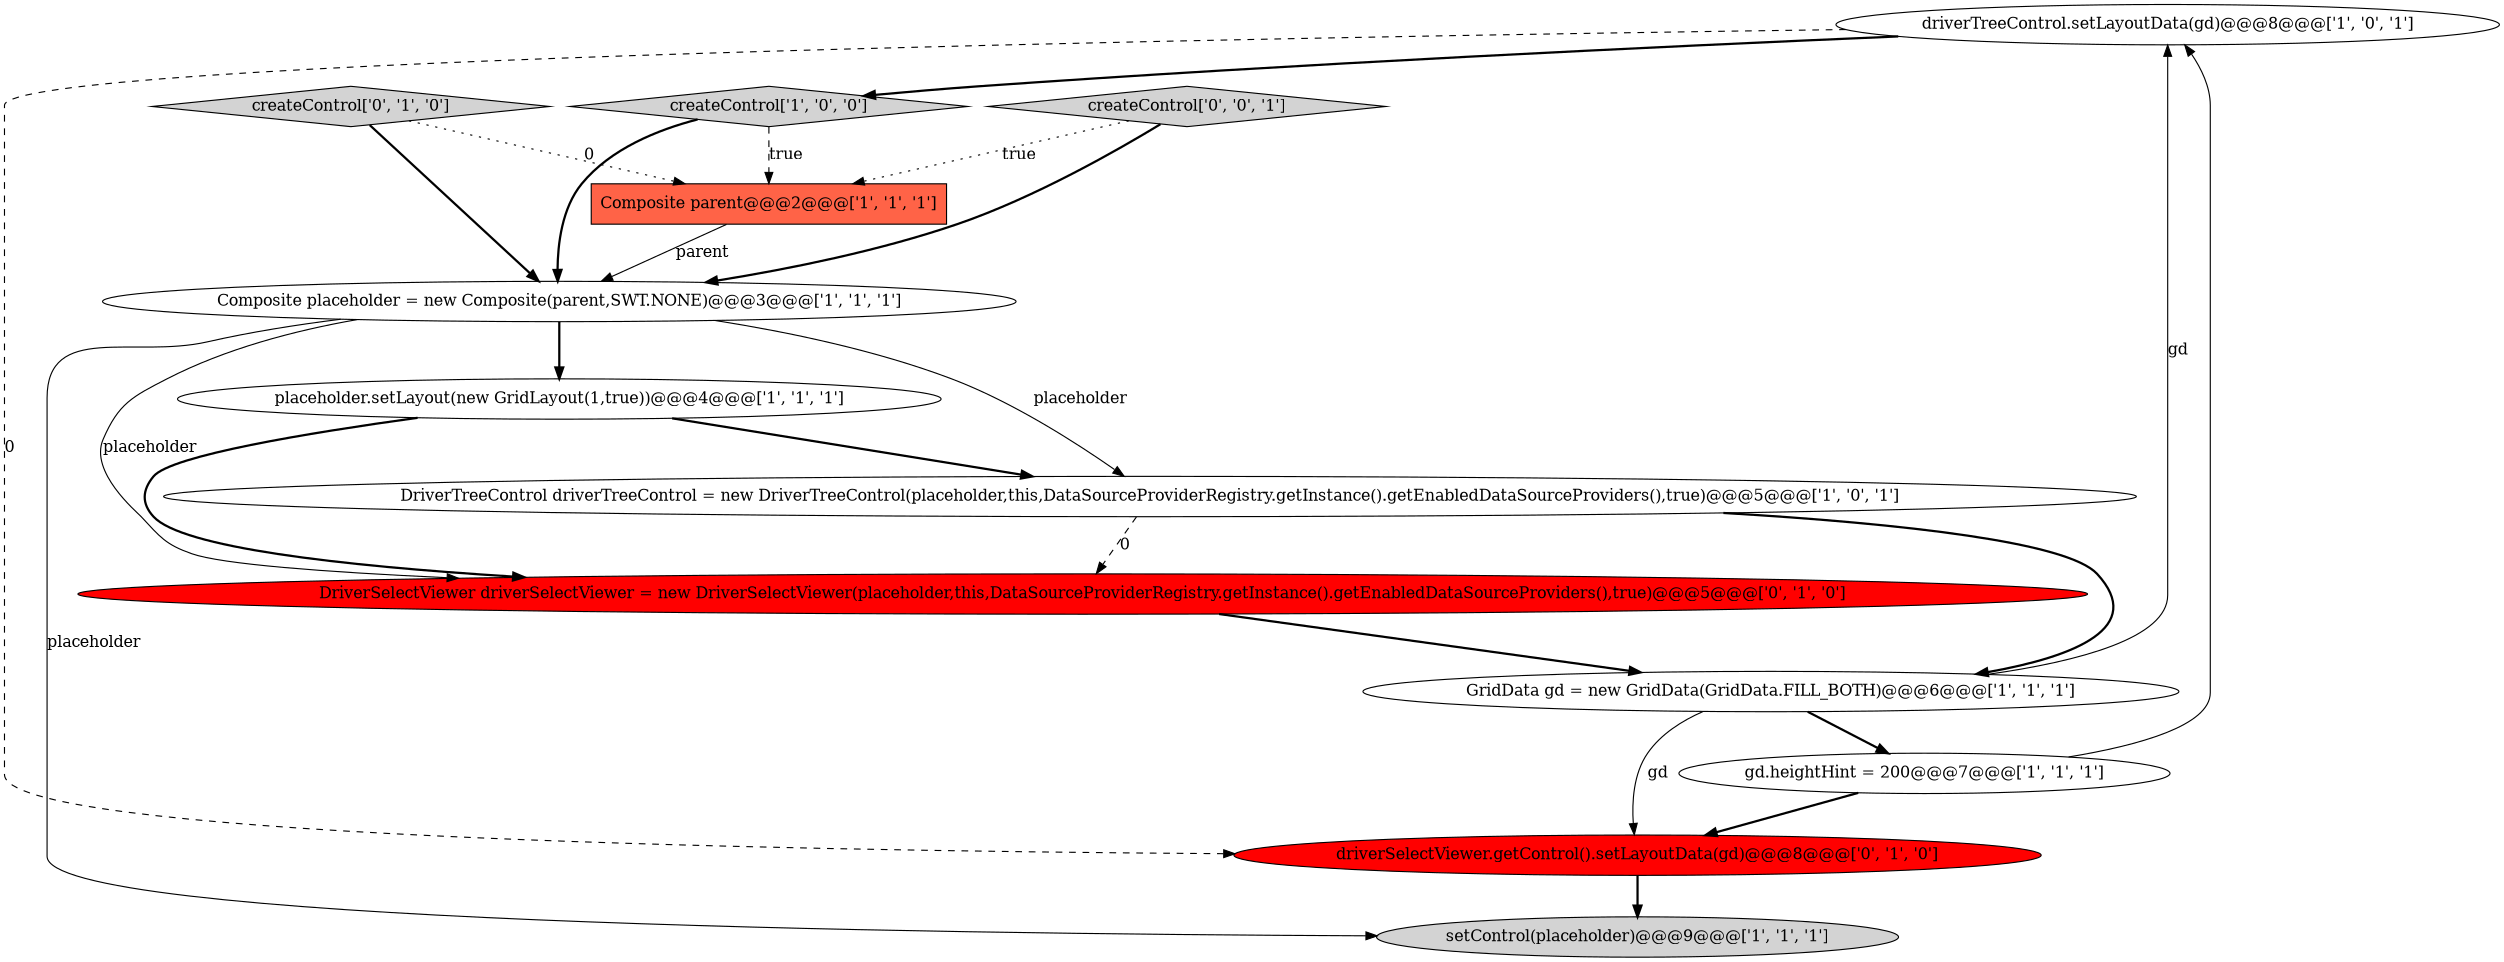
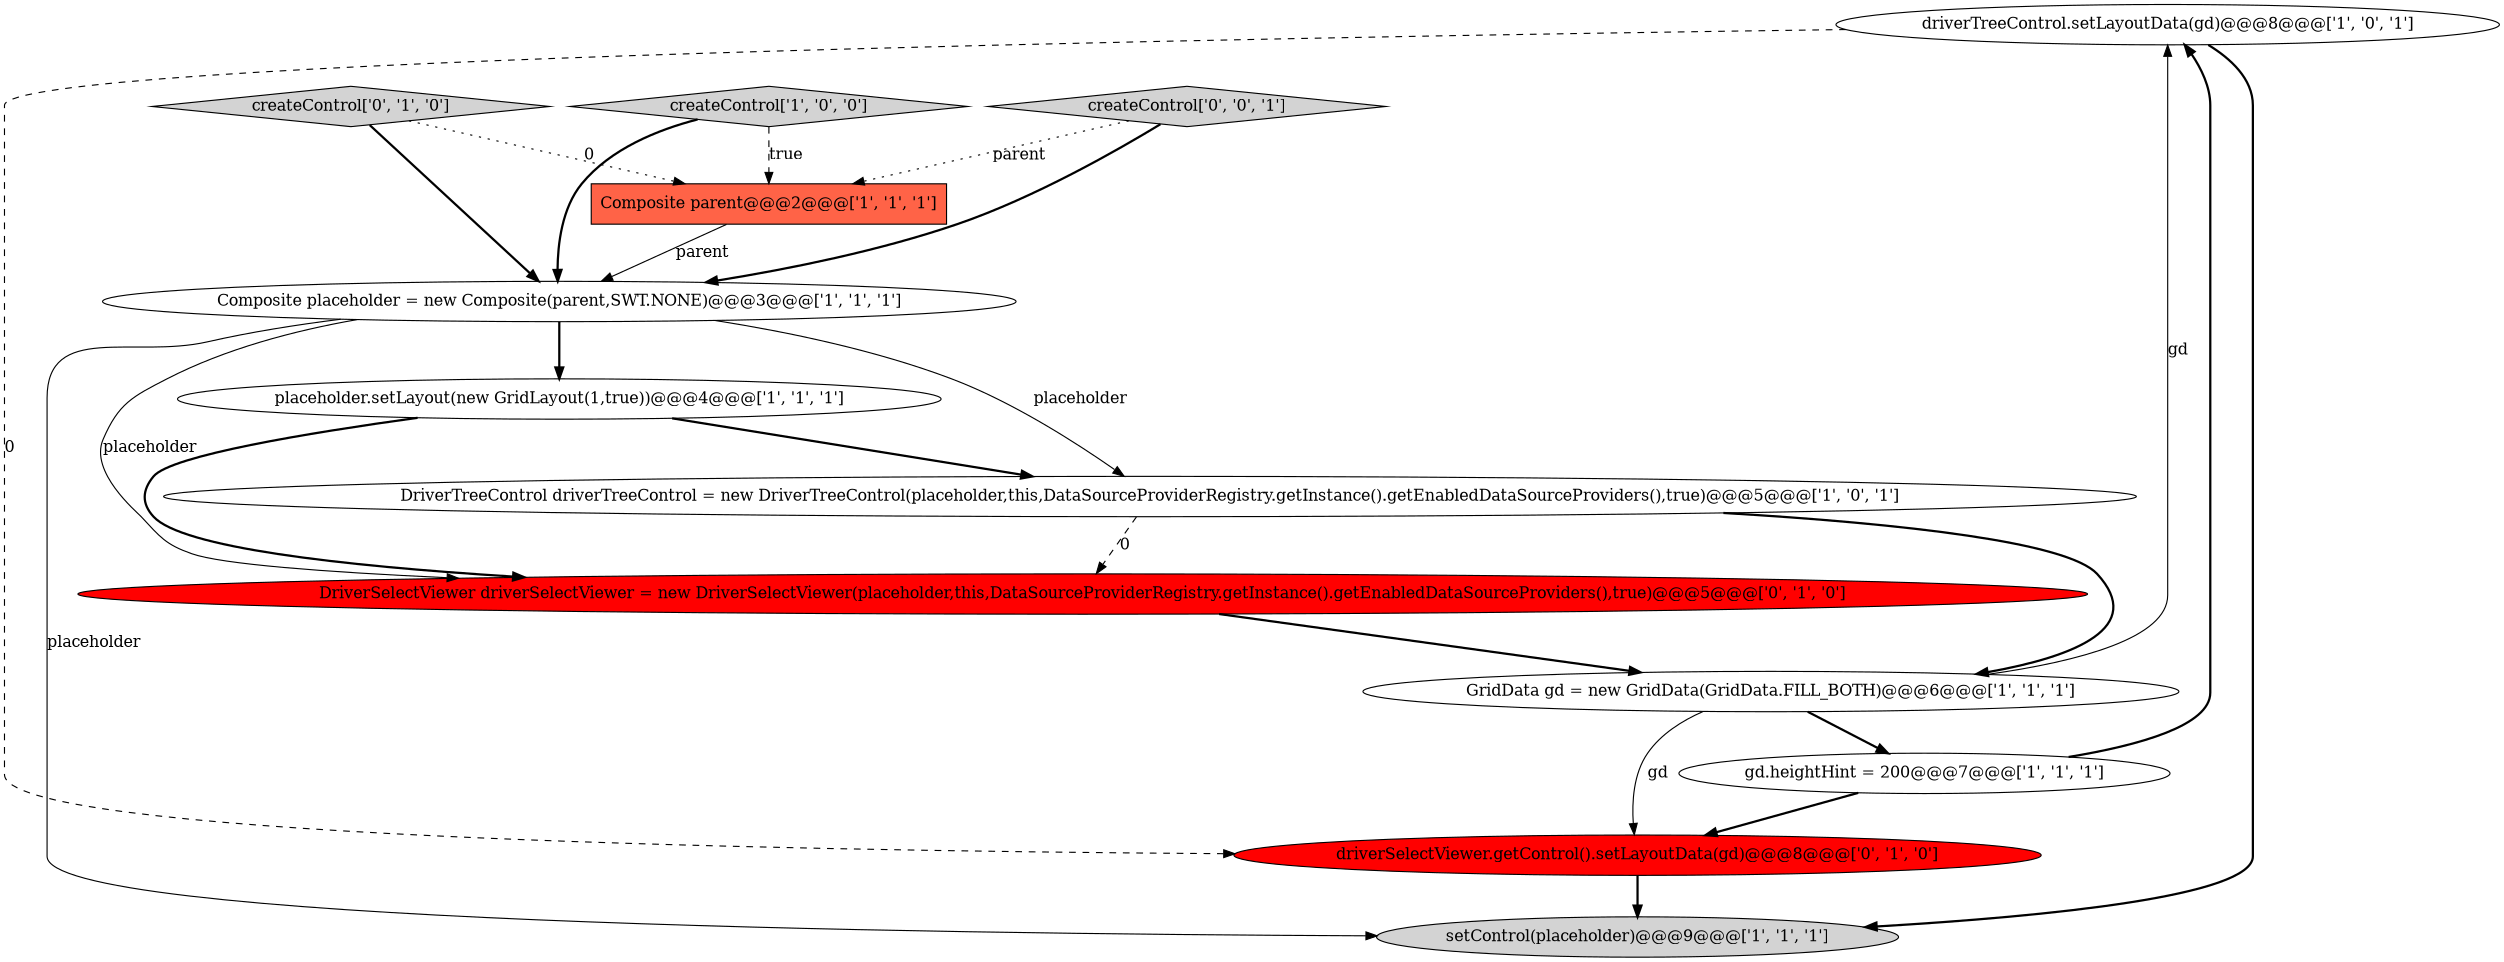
edge "driverTreeControl.setLayoutData(gd)@@@8@@@['1', '0', '1']" -> "createControl['1', '0', '0']": now "driverTreeControl.setLayoutData(gd)@@@8@@@['1', '0', '1']" -> "setControl(placeholder)@@@9@@@['1', '1', '1']"
edge "createControl['0', '0', '1']" -> "Composite parent@@@2@@@['1', '1', '1']": label "true" -> "parent"
edge "gd.heightHint = 200@@@7@@@['1', '1', '1']" -> "driverTreeControl.setLayoutData(gd)@@@8@@@['1', '0', '1']": style solid -> bold
